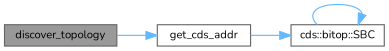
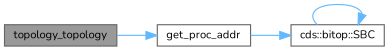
node "discover_topology": label "discover_topology" -> "topology_topology"
node "get_cds_addr": label "get_cds_addr" -> "get_proc_addr"
